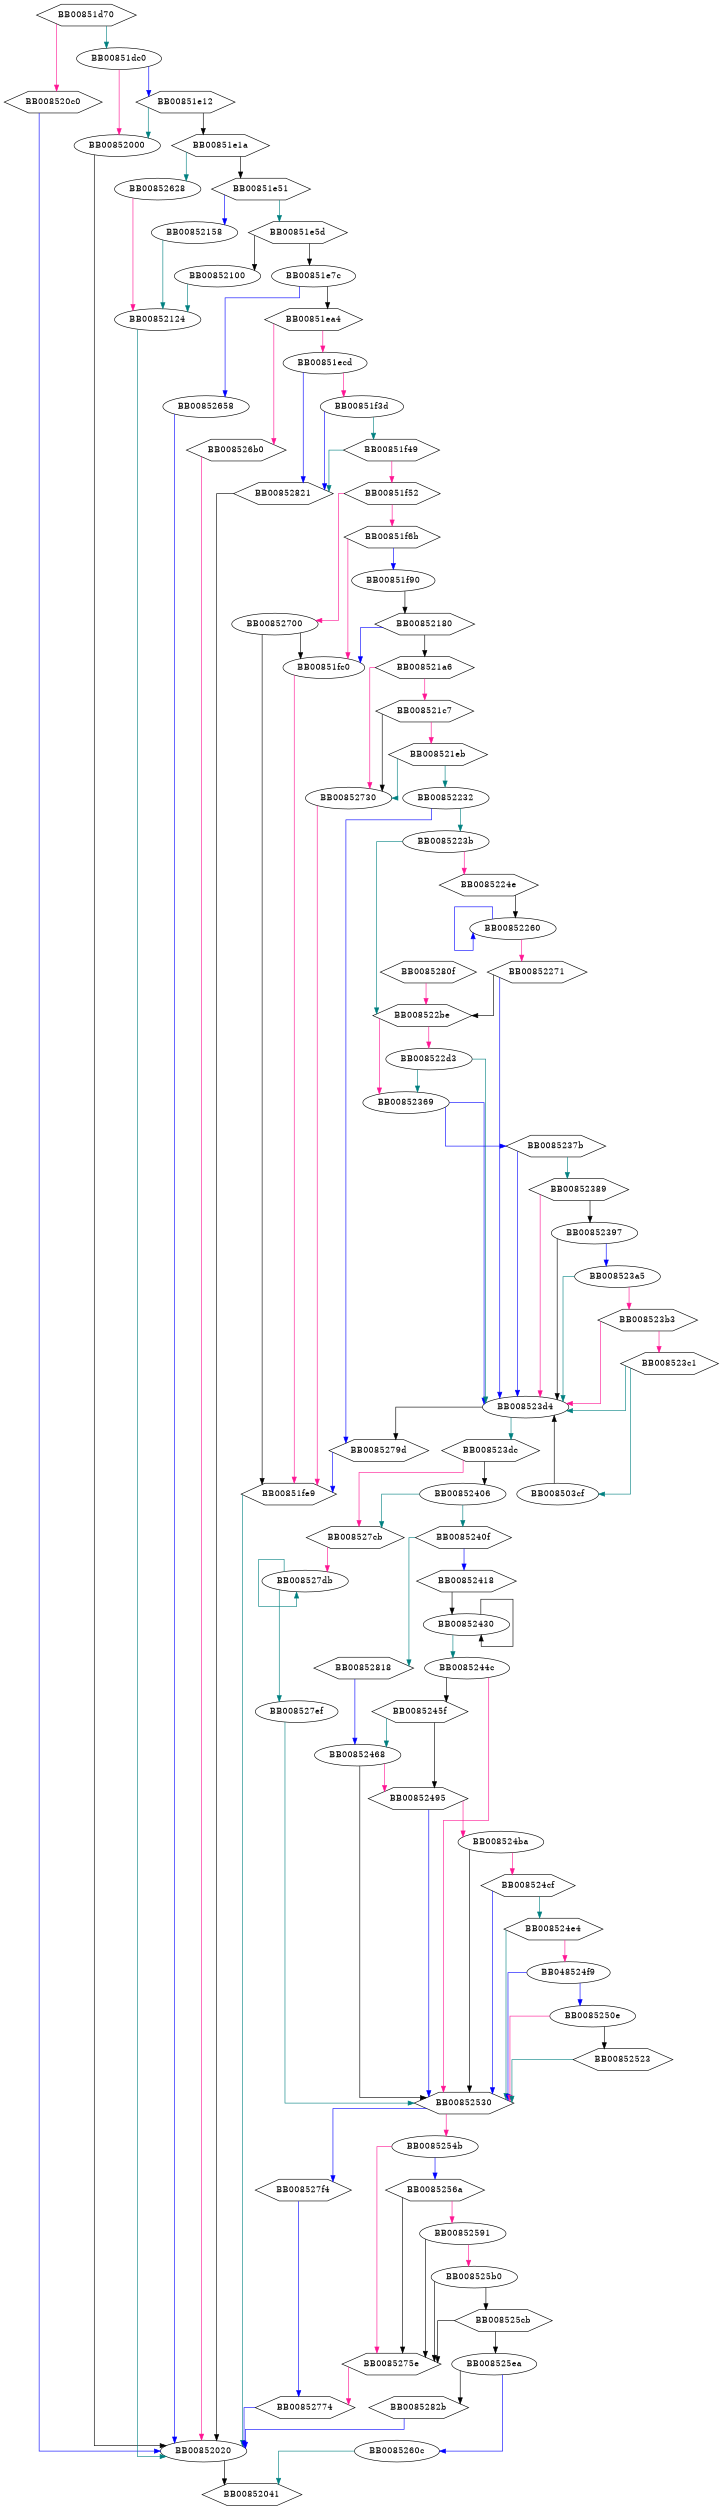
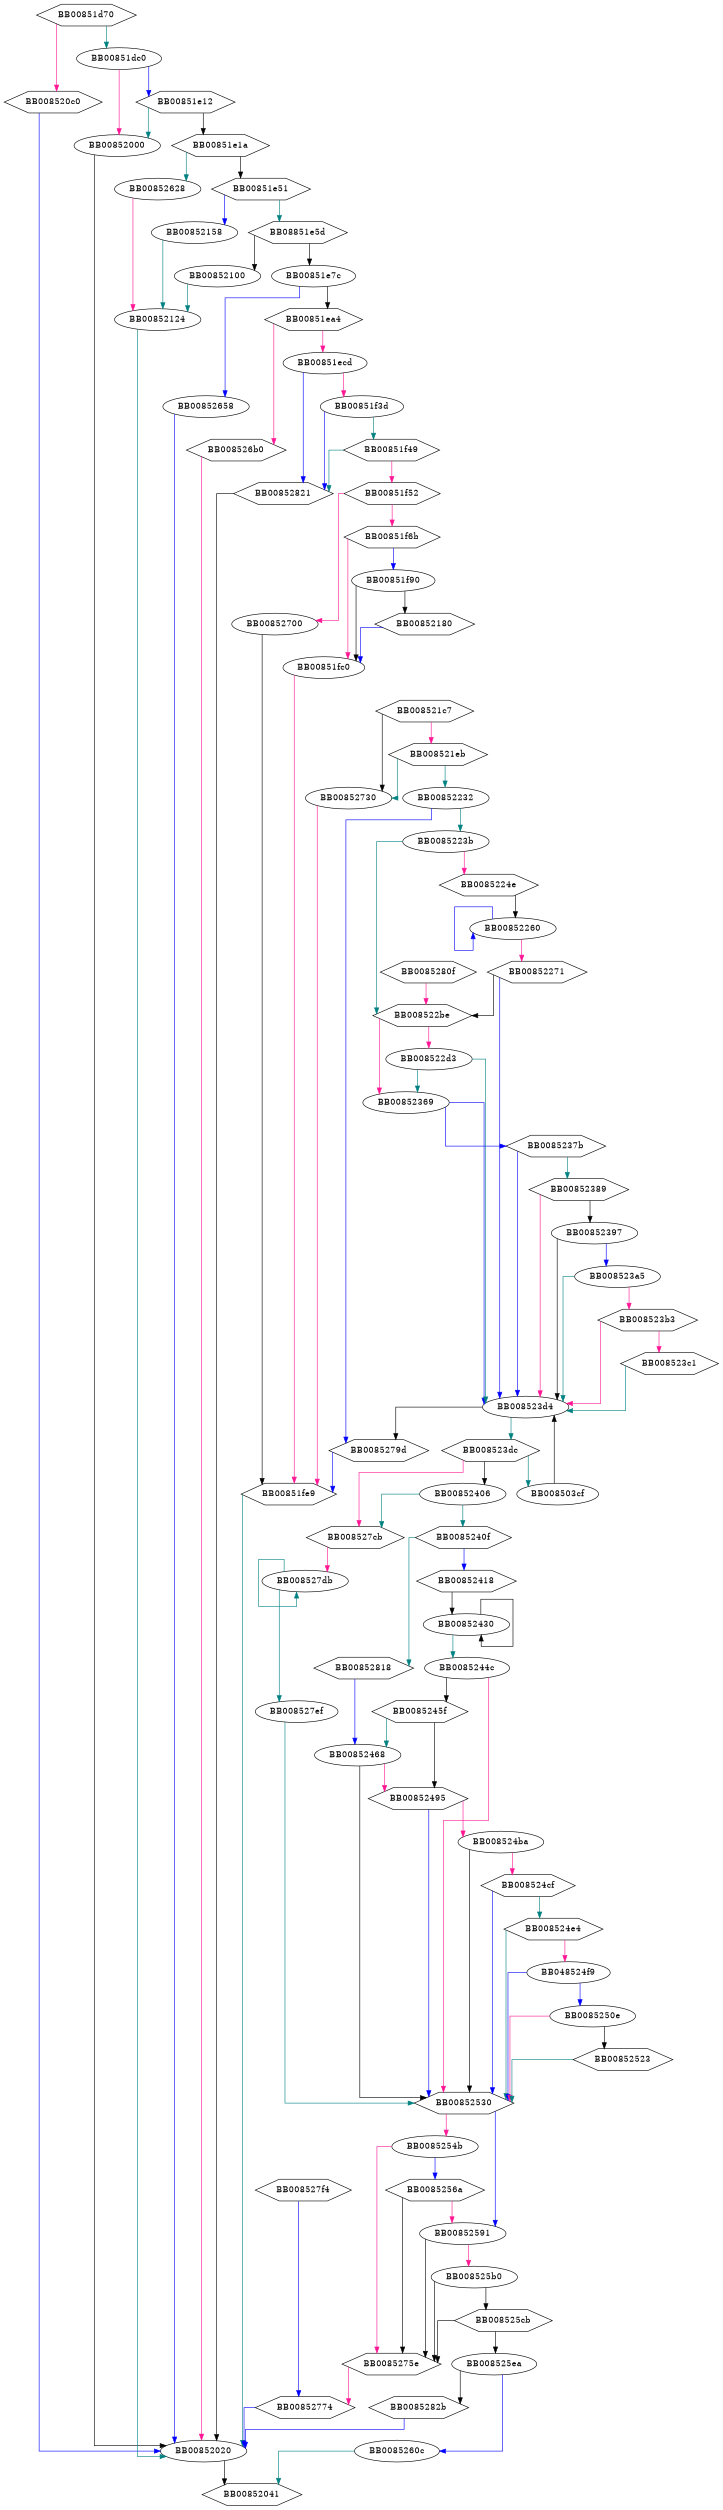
node "BB00851e5d": label "BB00851e5d" -> "BB08851e5d"
edge "BB00852700" -> "BB00851fc0": now "BB00851f90" -> "BB00851fc0"
node "BB008521a6": removed
edge "BB008523c1" -> "BB008503cf": now "BB008523dc" -> "BB008503cf"
edge "BB00852530" -> "BB008527f4": now "BB00852530" -> "BB00852591"
